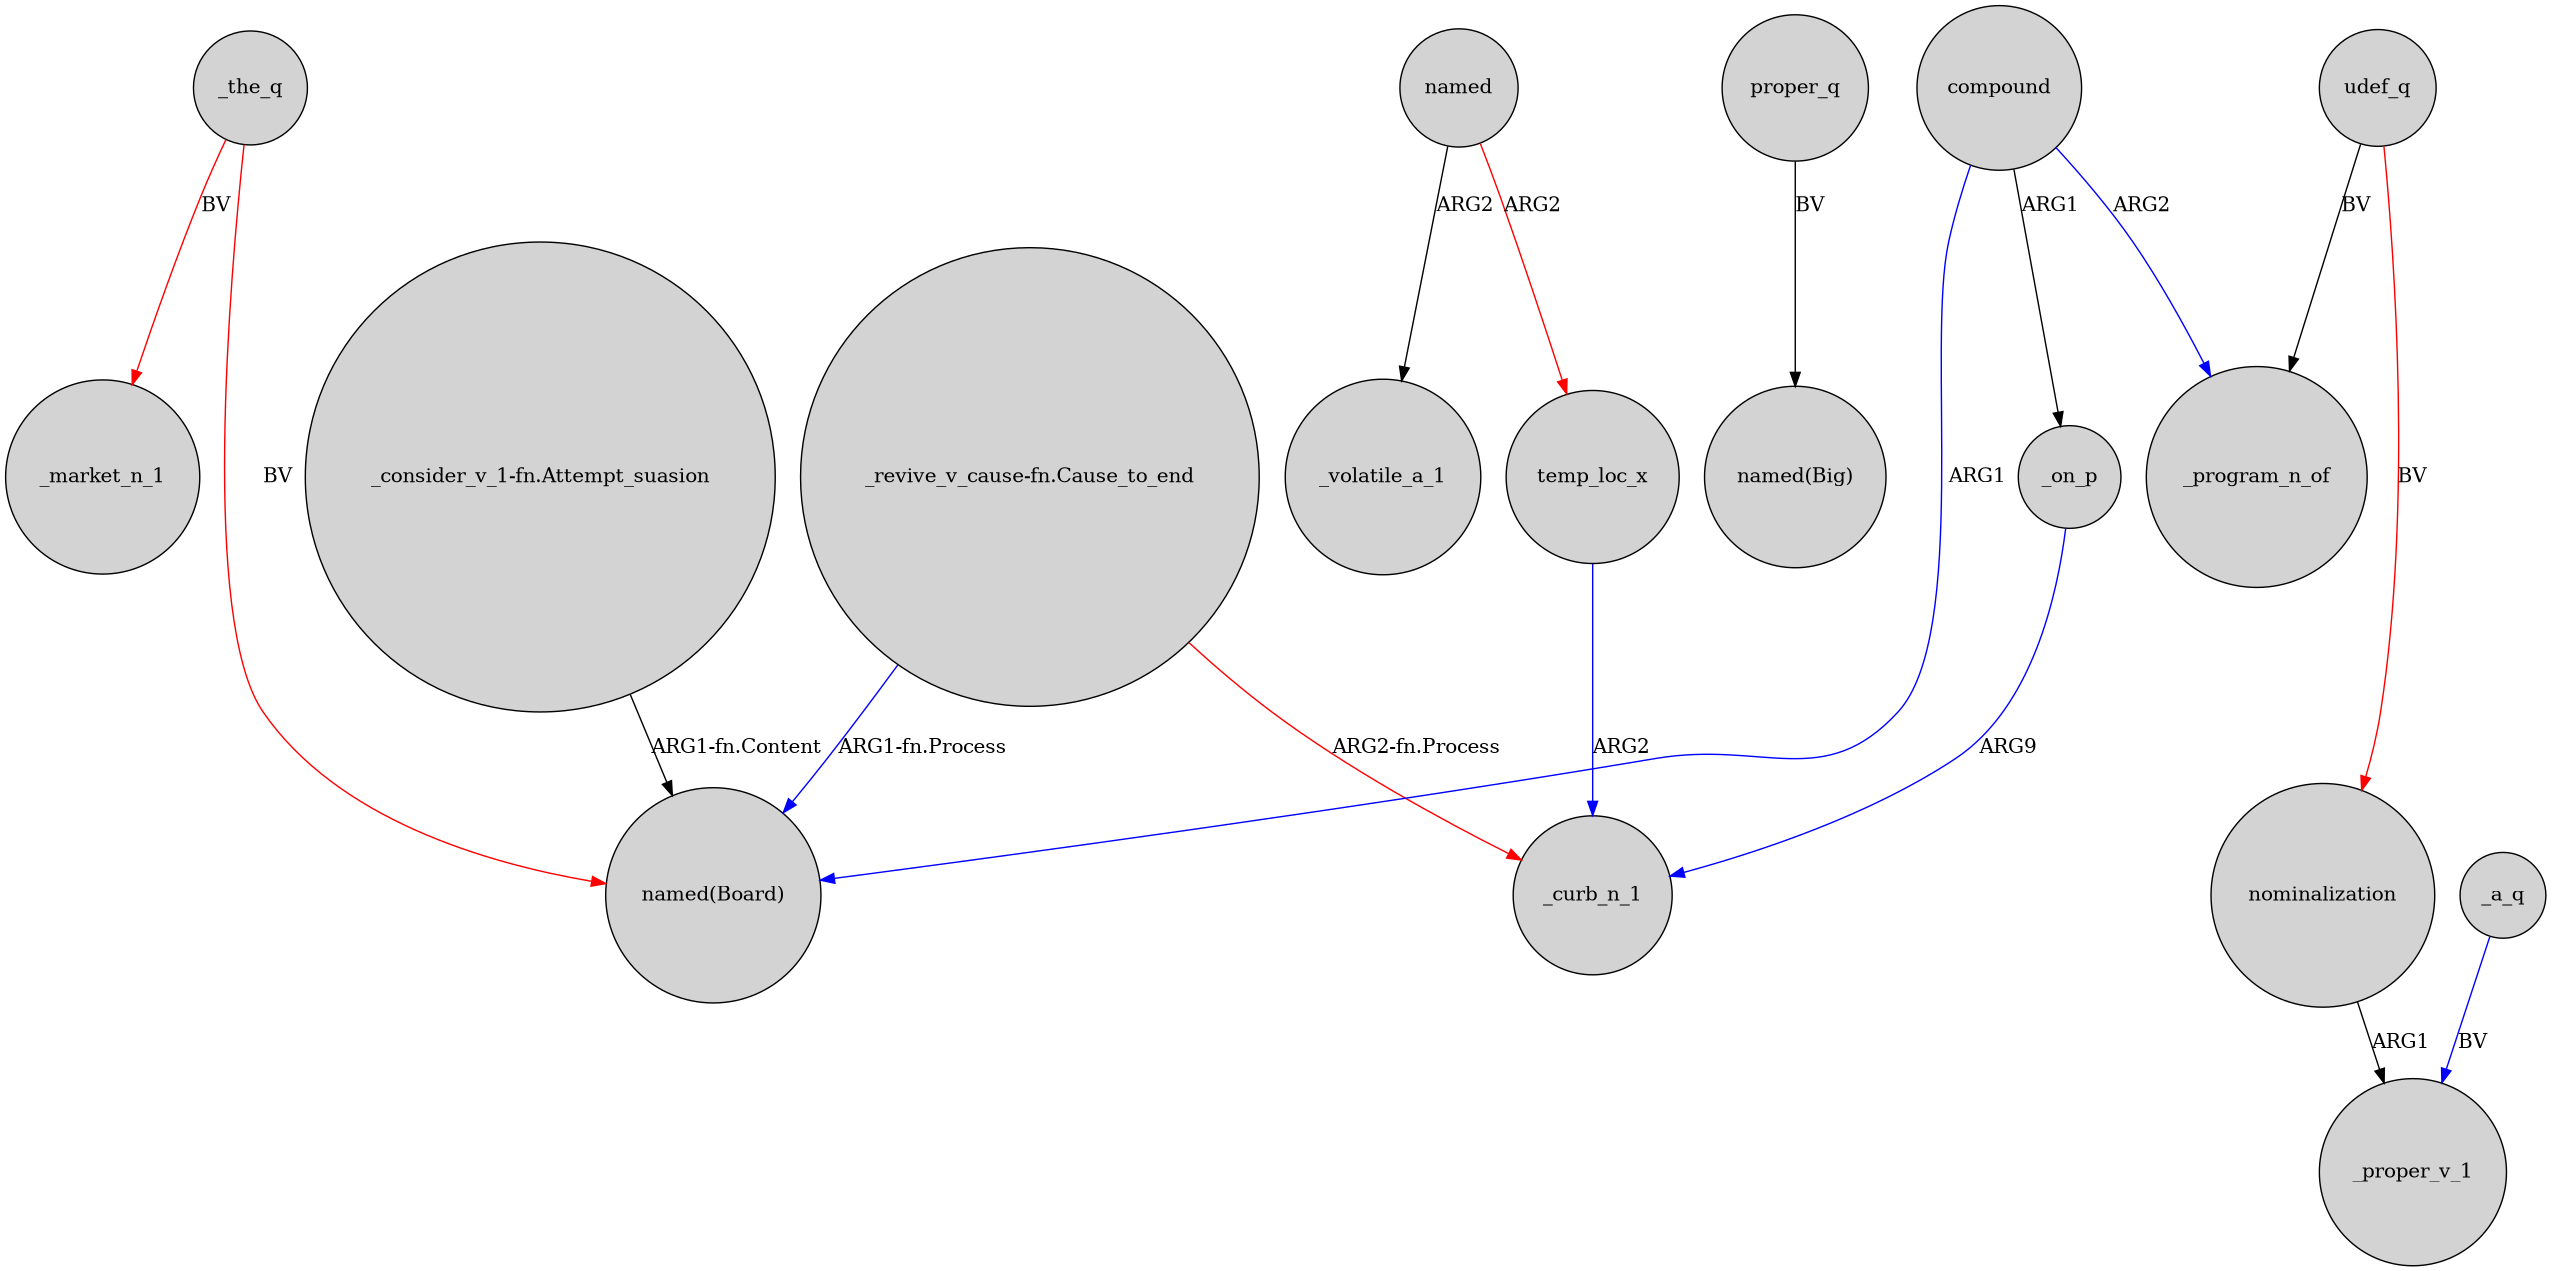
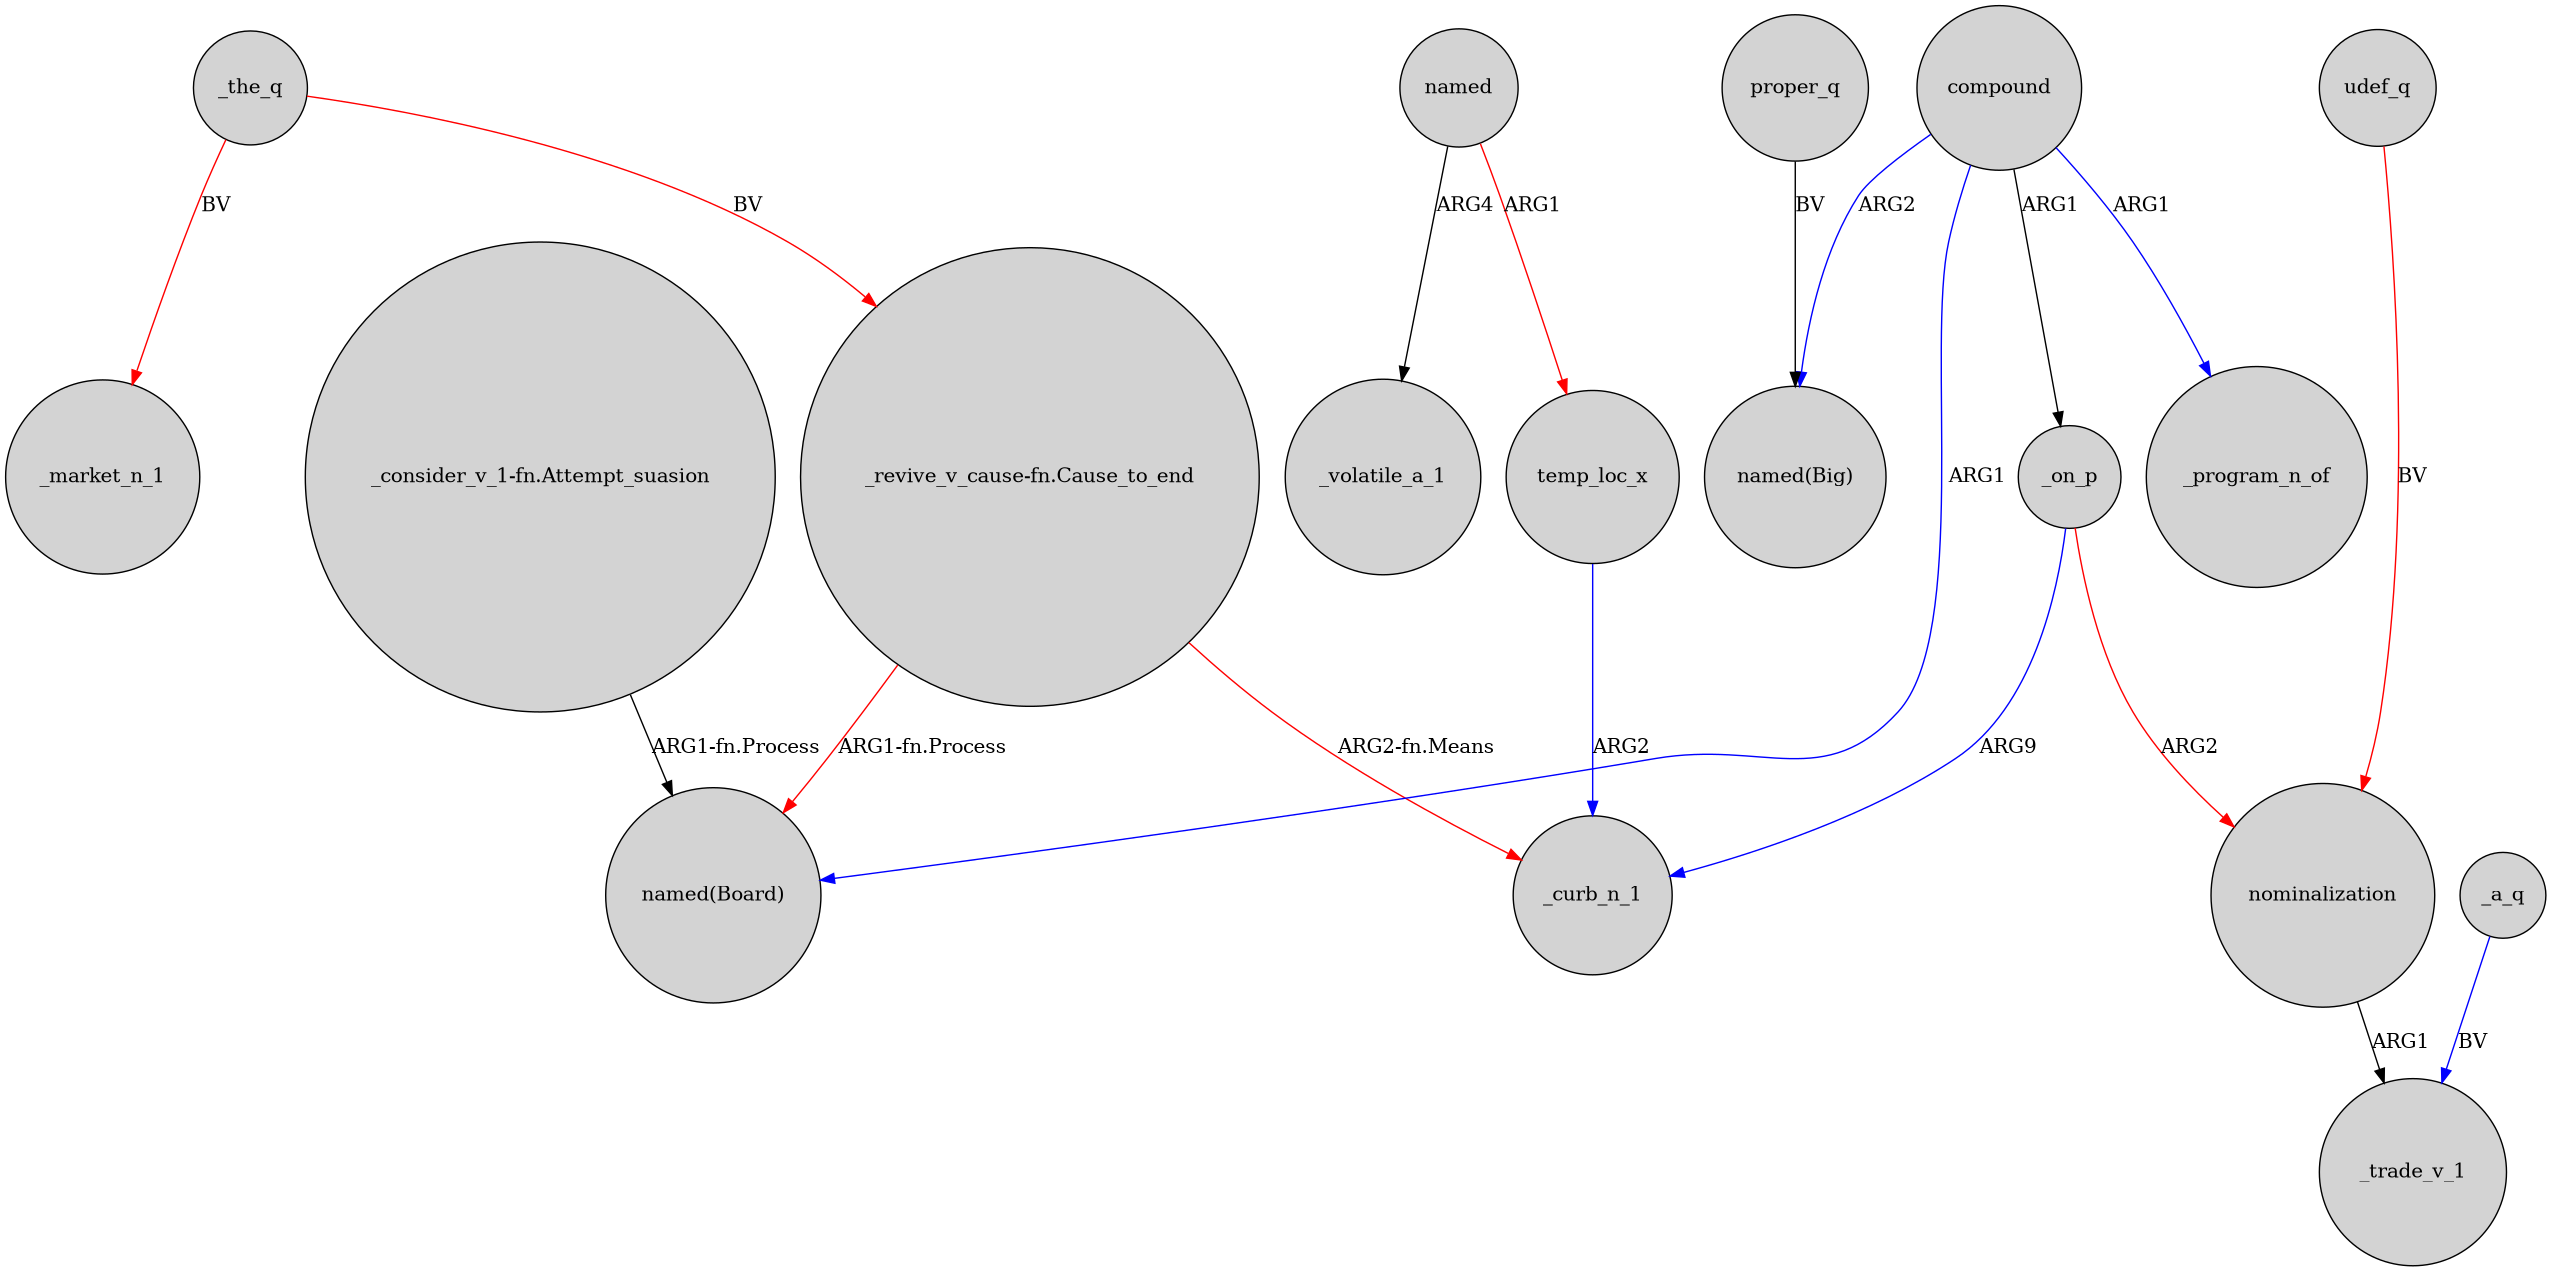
edge "named" -> "_volatile_a_1": label "ARG2" -> "ARG4"
edge "named" -> "temp_loc_x": label "ARG2" -> "ARG1"
edge "compound" -> "_program_n_of": label "ARG2" -> "ARG1"
edge "compound" -> "named(Big)": added, label "ARG2"
edge "udef_q" -> "_program_n_of": removed, label "BV"
edge "_the_q" -> "named(Board)": now "_the_q" -> "_revive_v_cause-fn.Cause_to_end"
edge "_on_p" -> "nominalization": added, label "ARG2"
edge "_revive_v_cause-fn.Cause_to_end" -> "named(Board)": color blue -> red
edge "_consider_v_1-fn.Attempt_suasion" -> "named(Board)": label "ARG1-fn.Content" -> "ARG1-fn.Process"
edge "_revive_v_cause-fn.Cause_to_end" -> "_curb_n_1": label "ARG2-fn.Process" -> "ARG2-fn.Means"
node "_proper_v_1": label "_proper_v_1" -> "_trade_v_1"
